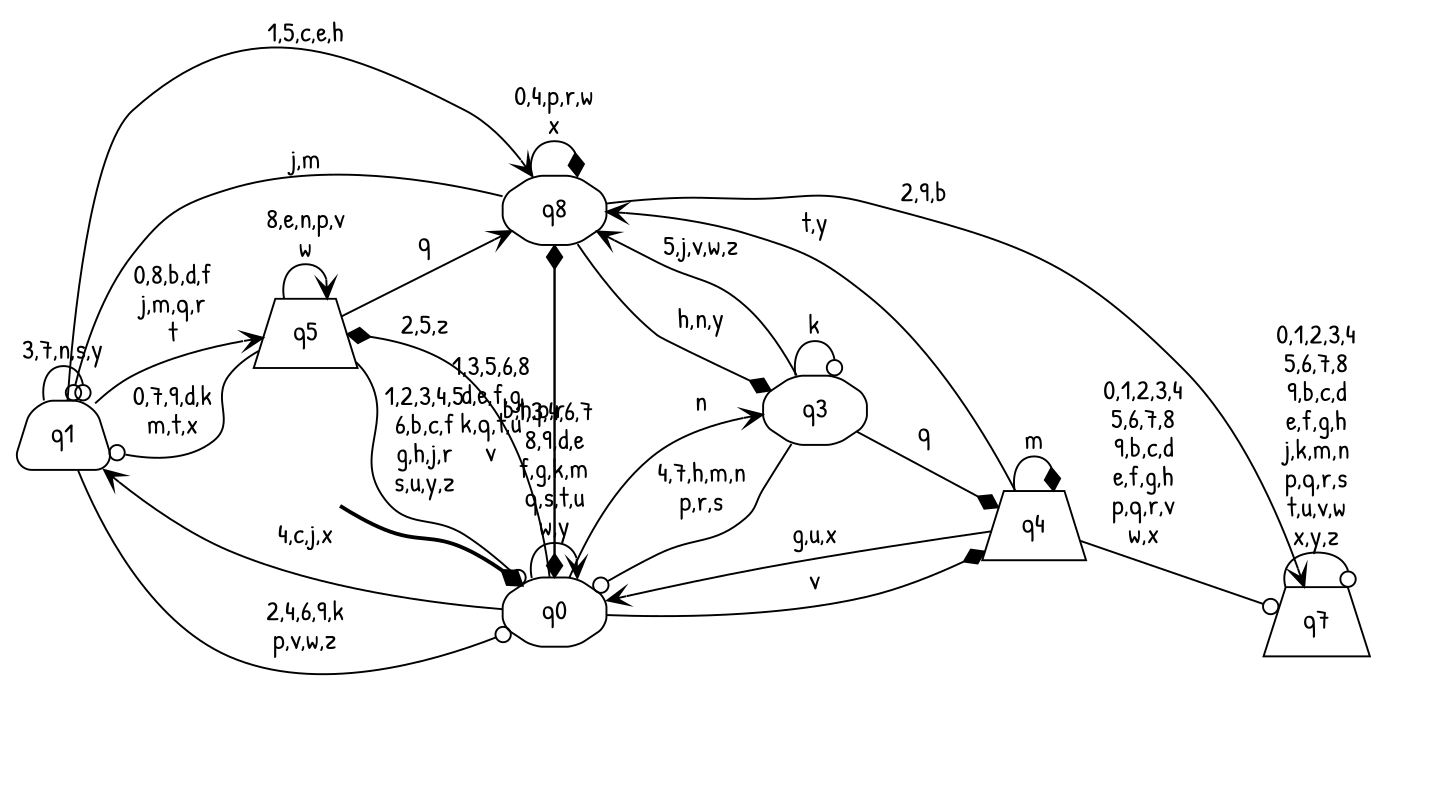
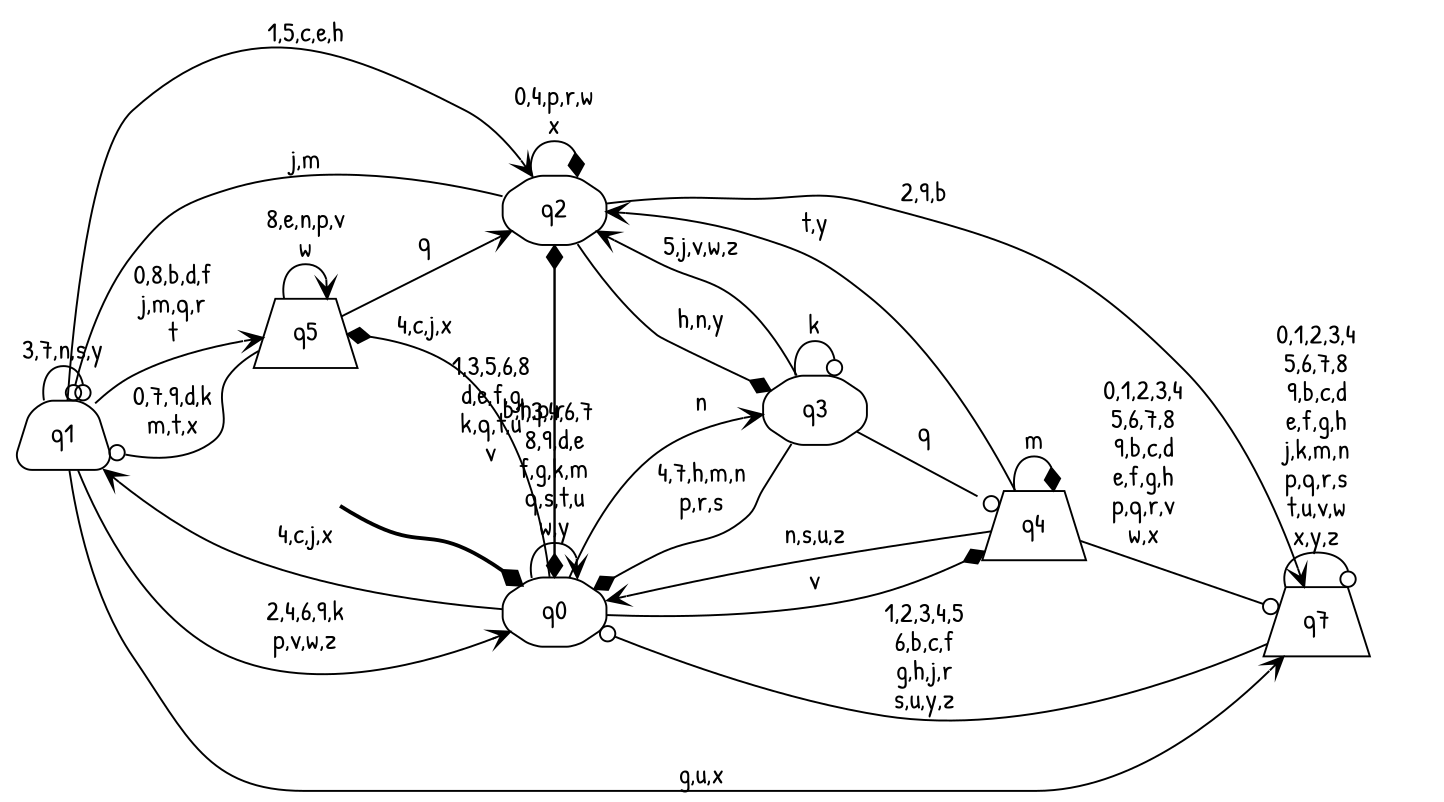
node "q8": label "q8" -> "q2"
edge "q0" -> "q5": label "2,5,z" -> "4,c,j,x"
edge "q3" -> "q4": arrowhead diamond -> odot
edge "q5" -> "q0": now "q7" -> "q0"
edge "q3" -> "q0": arrowhead odot -> diamond
edge "q4" -> "q0": label "g,u,x" -> "n,s,u,z"
edge "q1" -> "q0": arrowhead odot -> vee
edge "q1" -> "q7": added, label "g,u,x"
